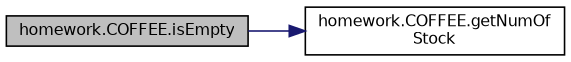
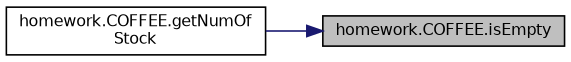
edge "homework.COFFEE.isEmpty" -> "homework.COFFEE.getNumOf Stock": reversed
